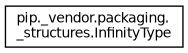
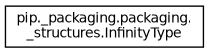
node "pip._vendor.packaging. _structures.InfinityType": label "pip._vendor.packaging. _structures.InfinityType" -> "pip._packaging.packaging. _structures.InfinityType"
